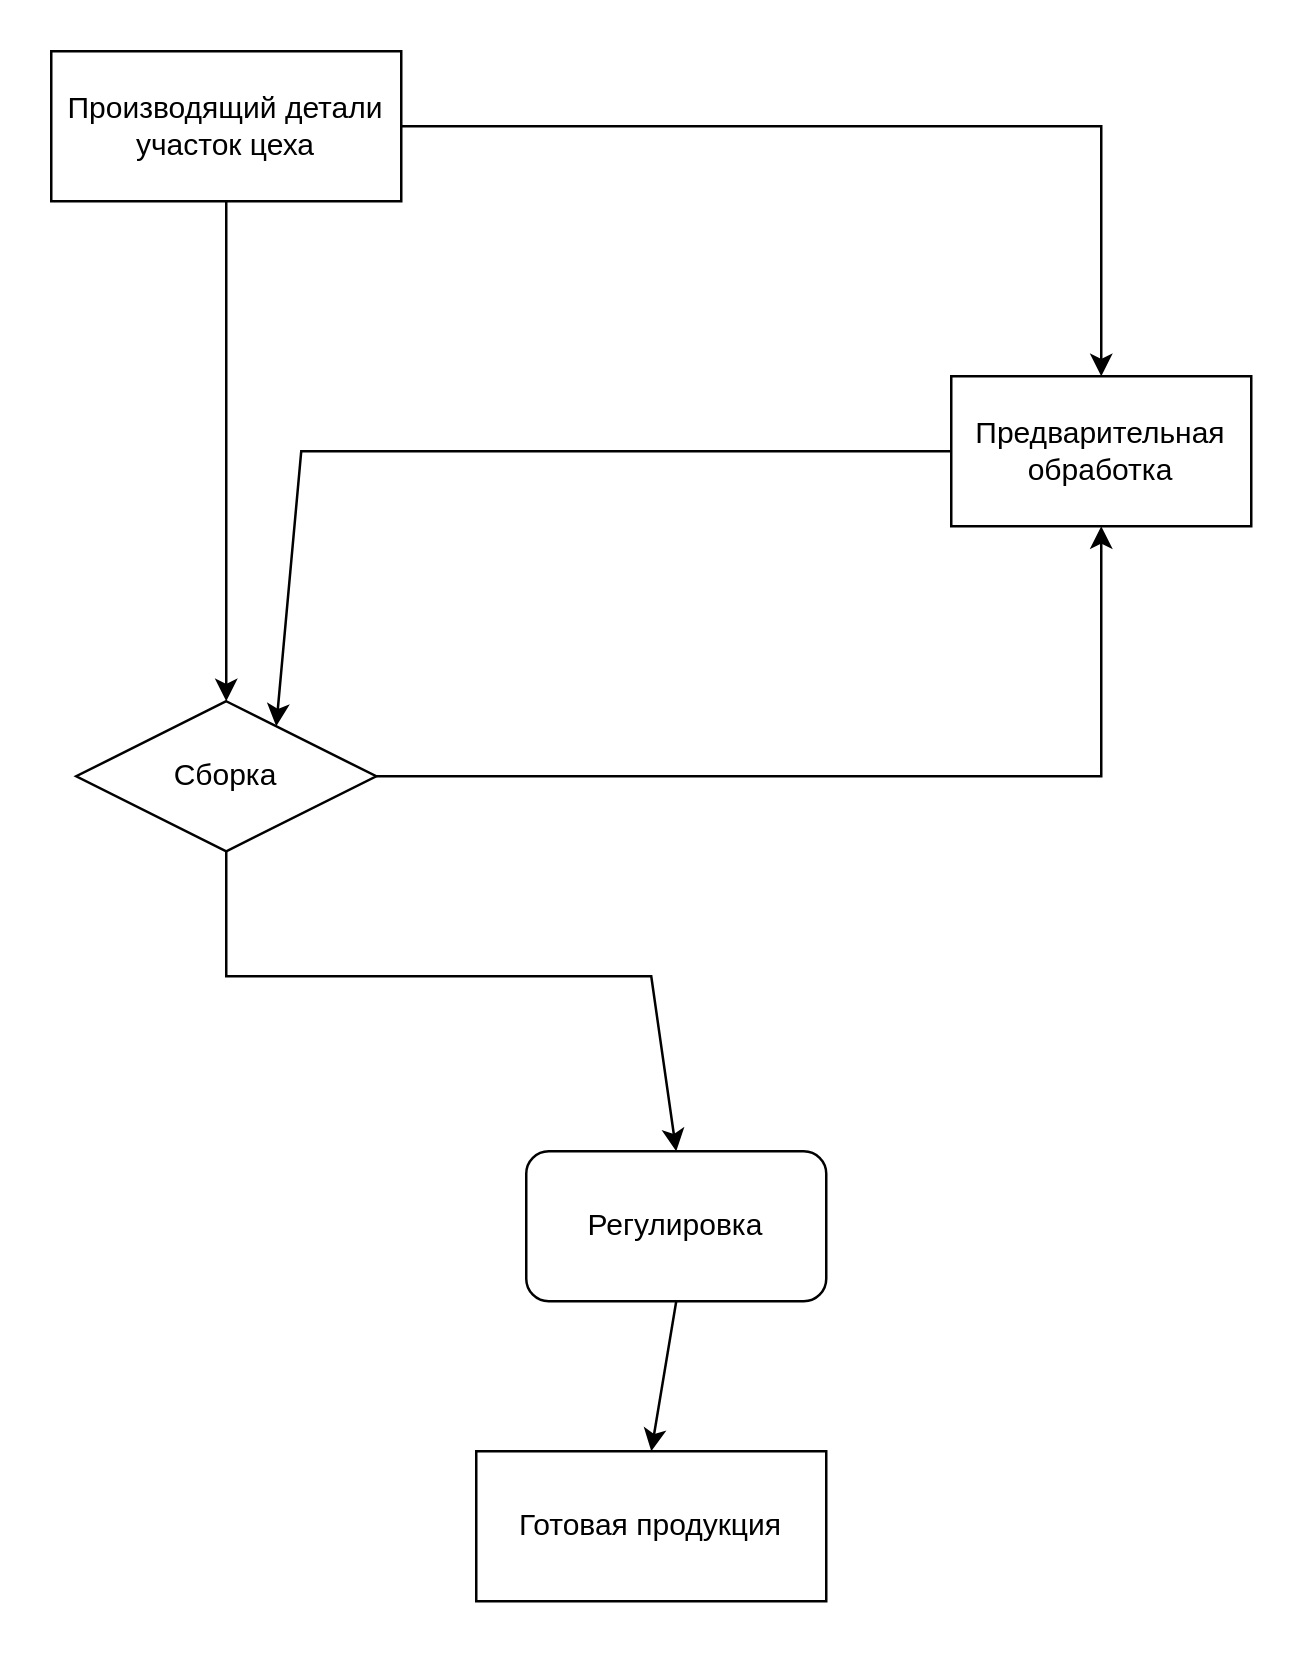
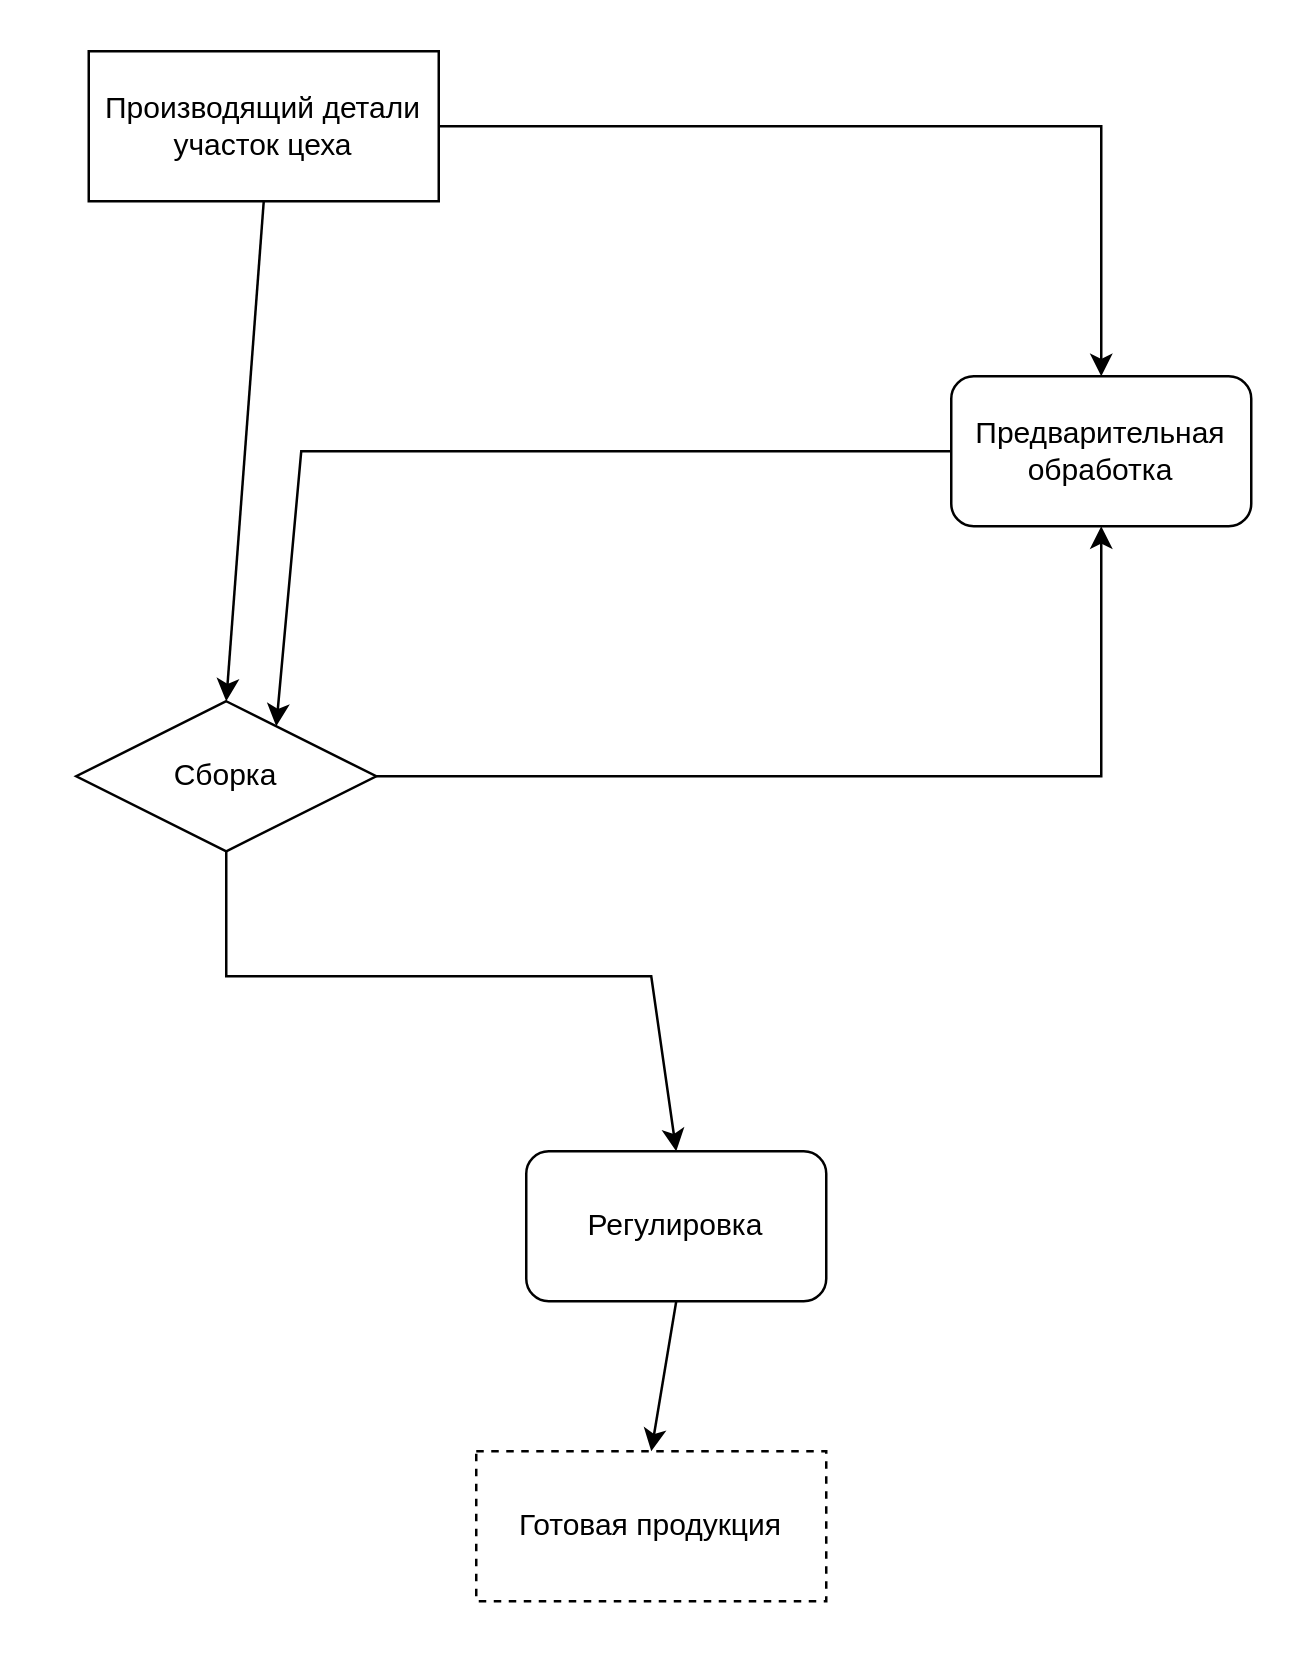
node "Производящий детали участок цеха": moved (226, 126) -> (264, 126)
node "Предварительная обработка": shape rectangle -> rounded rectangle
node "Готовая продукция": style solid -> dashed
